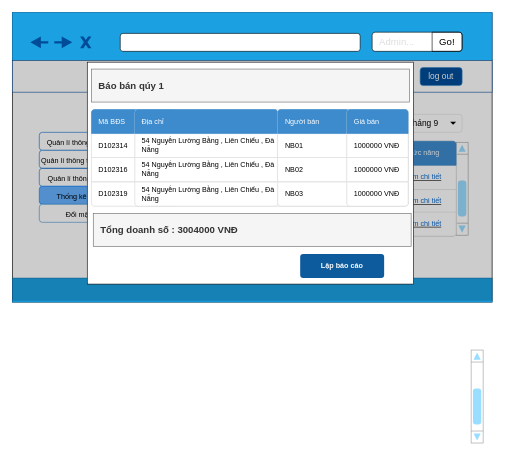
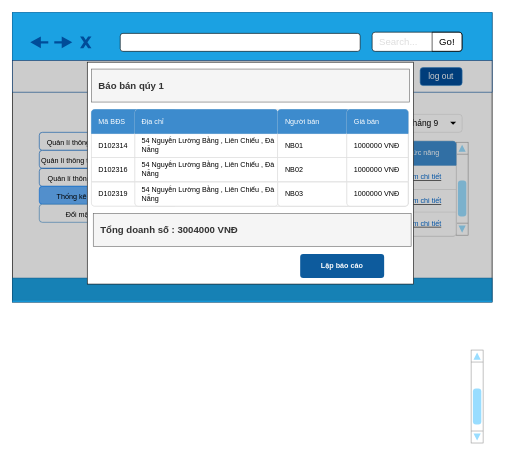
node "Admin...": label "Admin..." -> "Search..."
